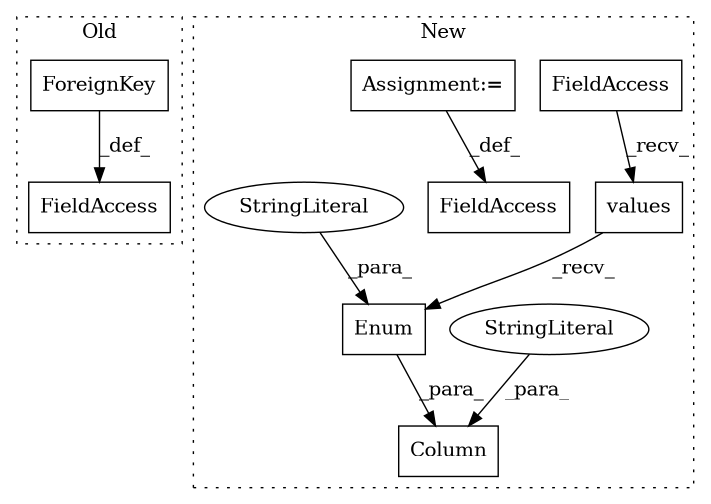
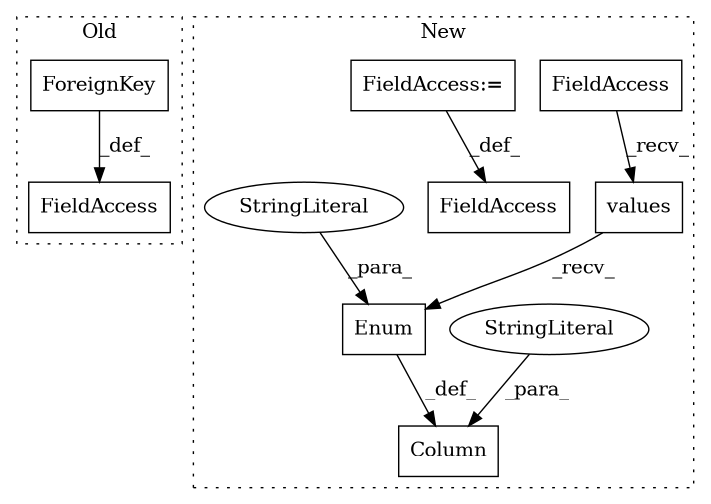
node "Assignment:=": label "Assignment:=" -> "FieldAccess:="
edge "Enum" -> "Column": label "_para_" -> "_def_"
